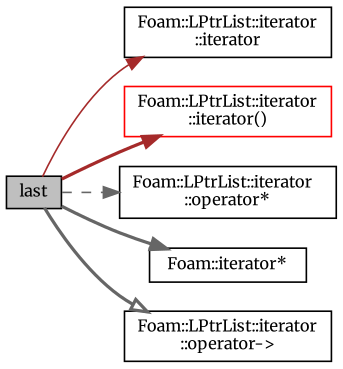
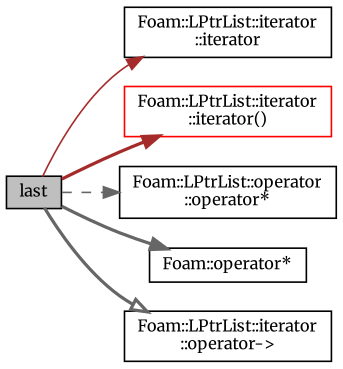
node "Foam::LPtrList::iterator ::operator*": label "Foam::LPtrList::iterator ::operator*" -> "Foam::LPtrList::operator ::operator*"
node "Foam::iterator*": label "Foam::iterator*" -> "Foam::operator*"
